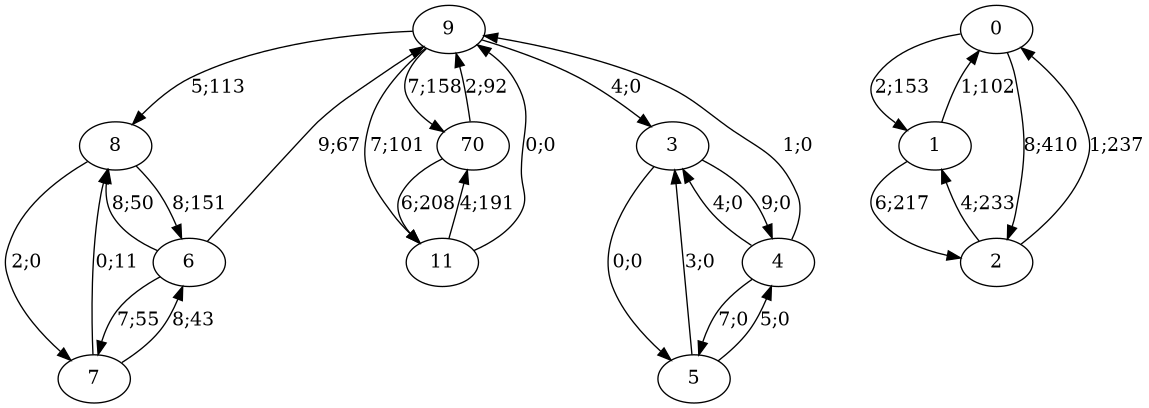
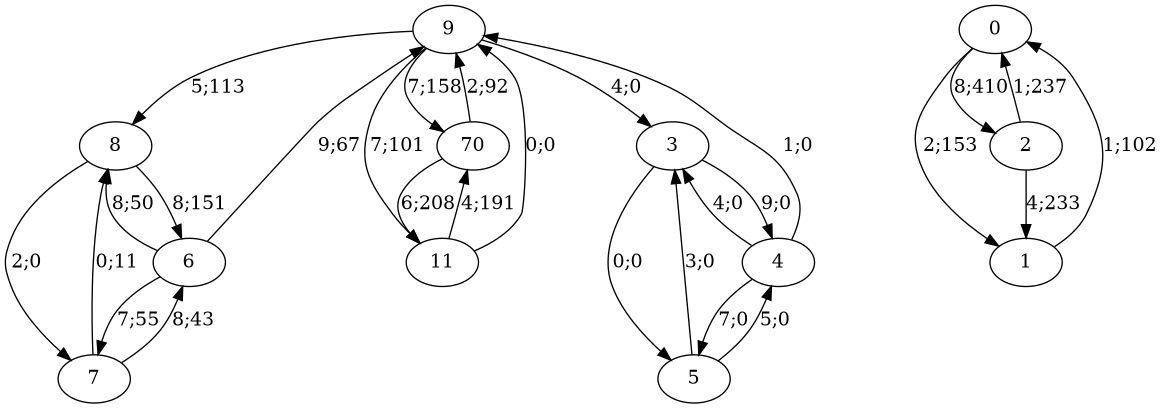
edge "1" -> "2": removed, label "6;217"
